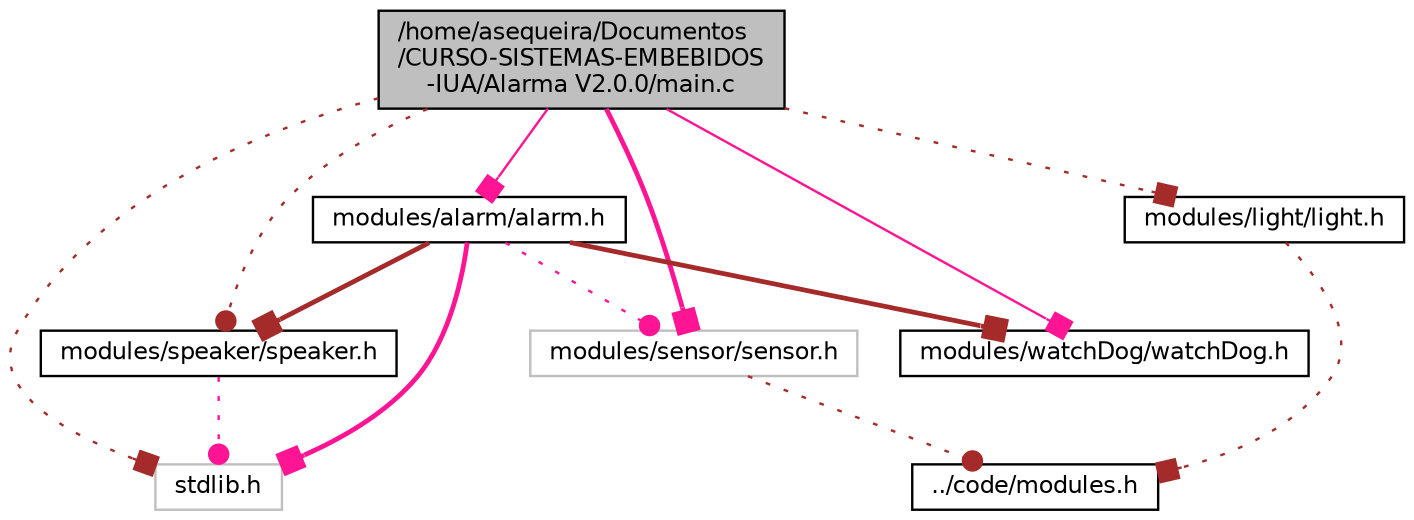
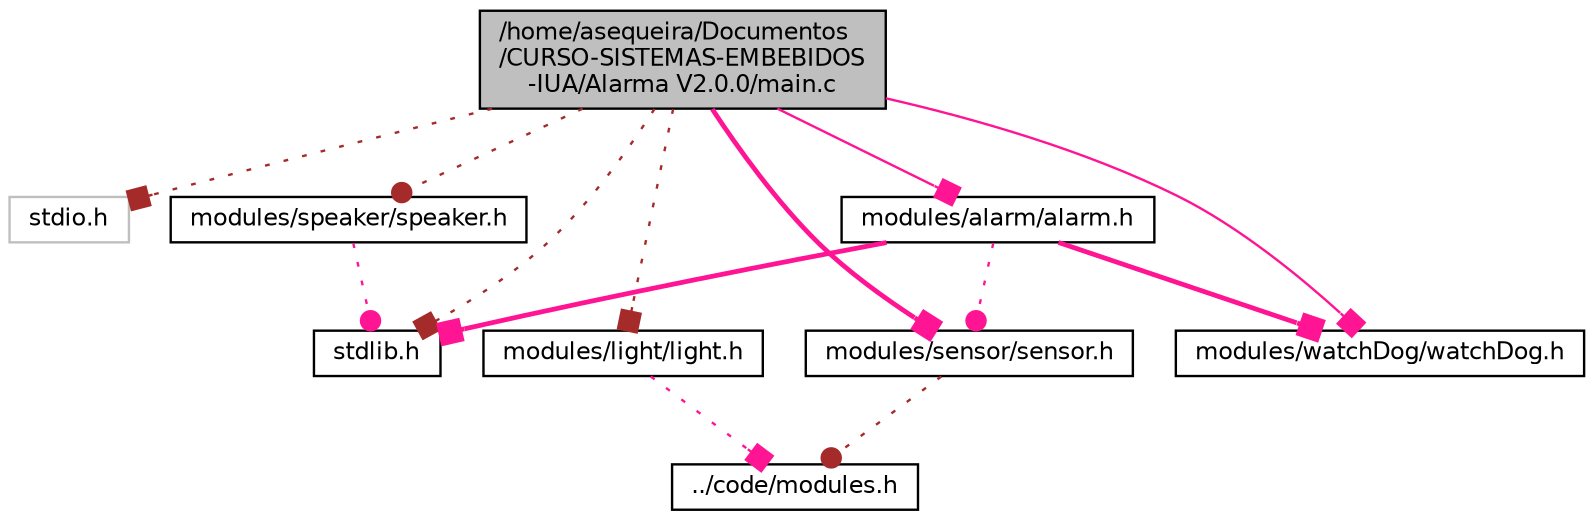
node "stdio.h": added
edge "modules/alarm/alarm.h" -> "modules/speaker/speaker.h": removed
edge "modules/alarm/alarm.h" -> "modules/watchDog/watchDog.h": color brown -> deeppink
node "modules/sensor/sensor.h": color grey75 -> black
edge "modules/light/light.h" -> "../code/modules.h": color brown -> deeppink
node "stdlib.h": color grey75 -> black
